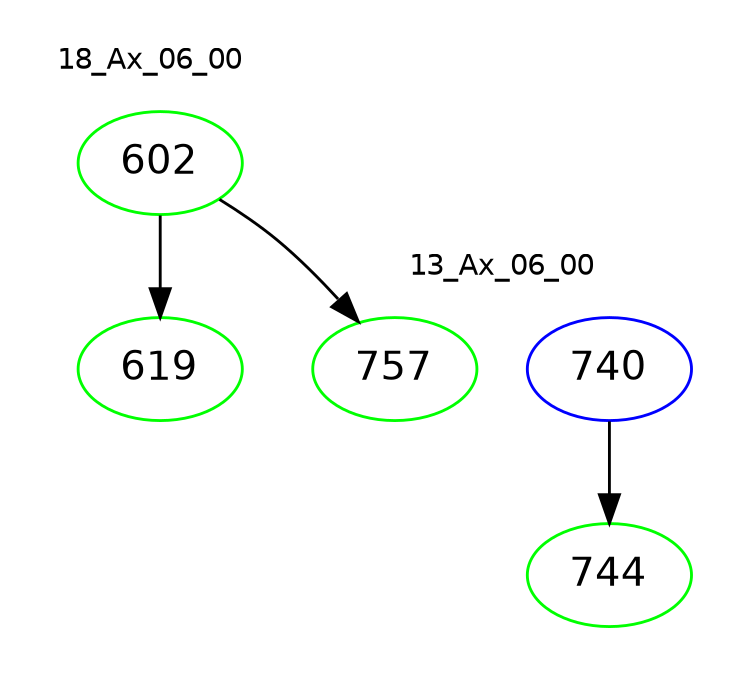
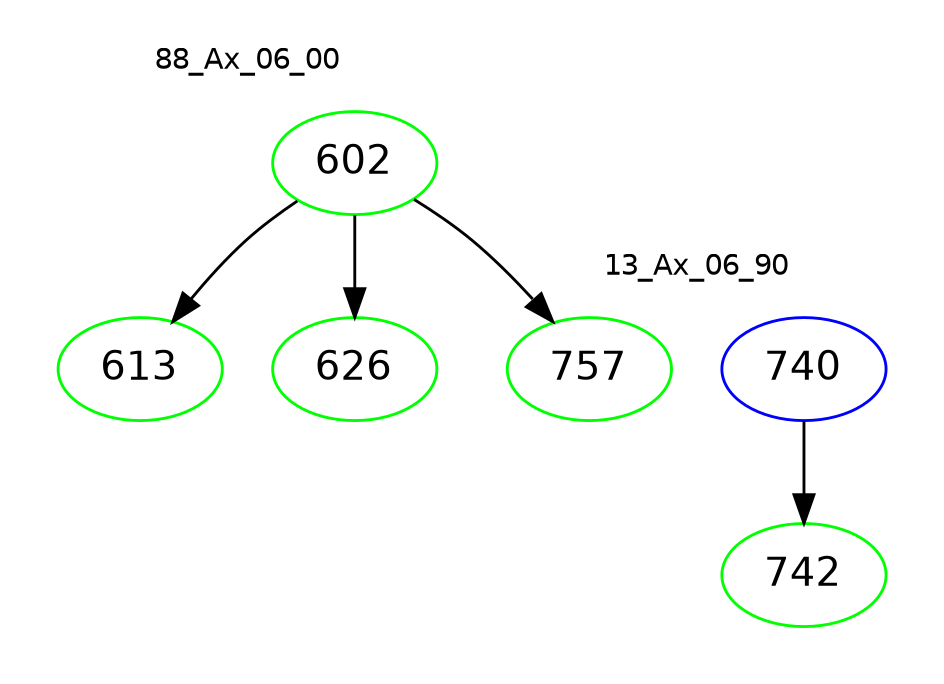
cluster "18_Ax_06_00": label "18_Ax_06_00" -> "88_Ax_06_00"
cluster "13_Ax_06_00": label "13_Ax_06_00" -> "13_Ax_06_90"
node "619": label "619" -> "613"
node "626": added
node "744": label "744" -> "742"
